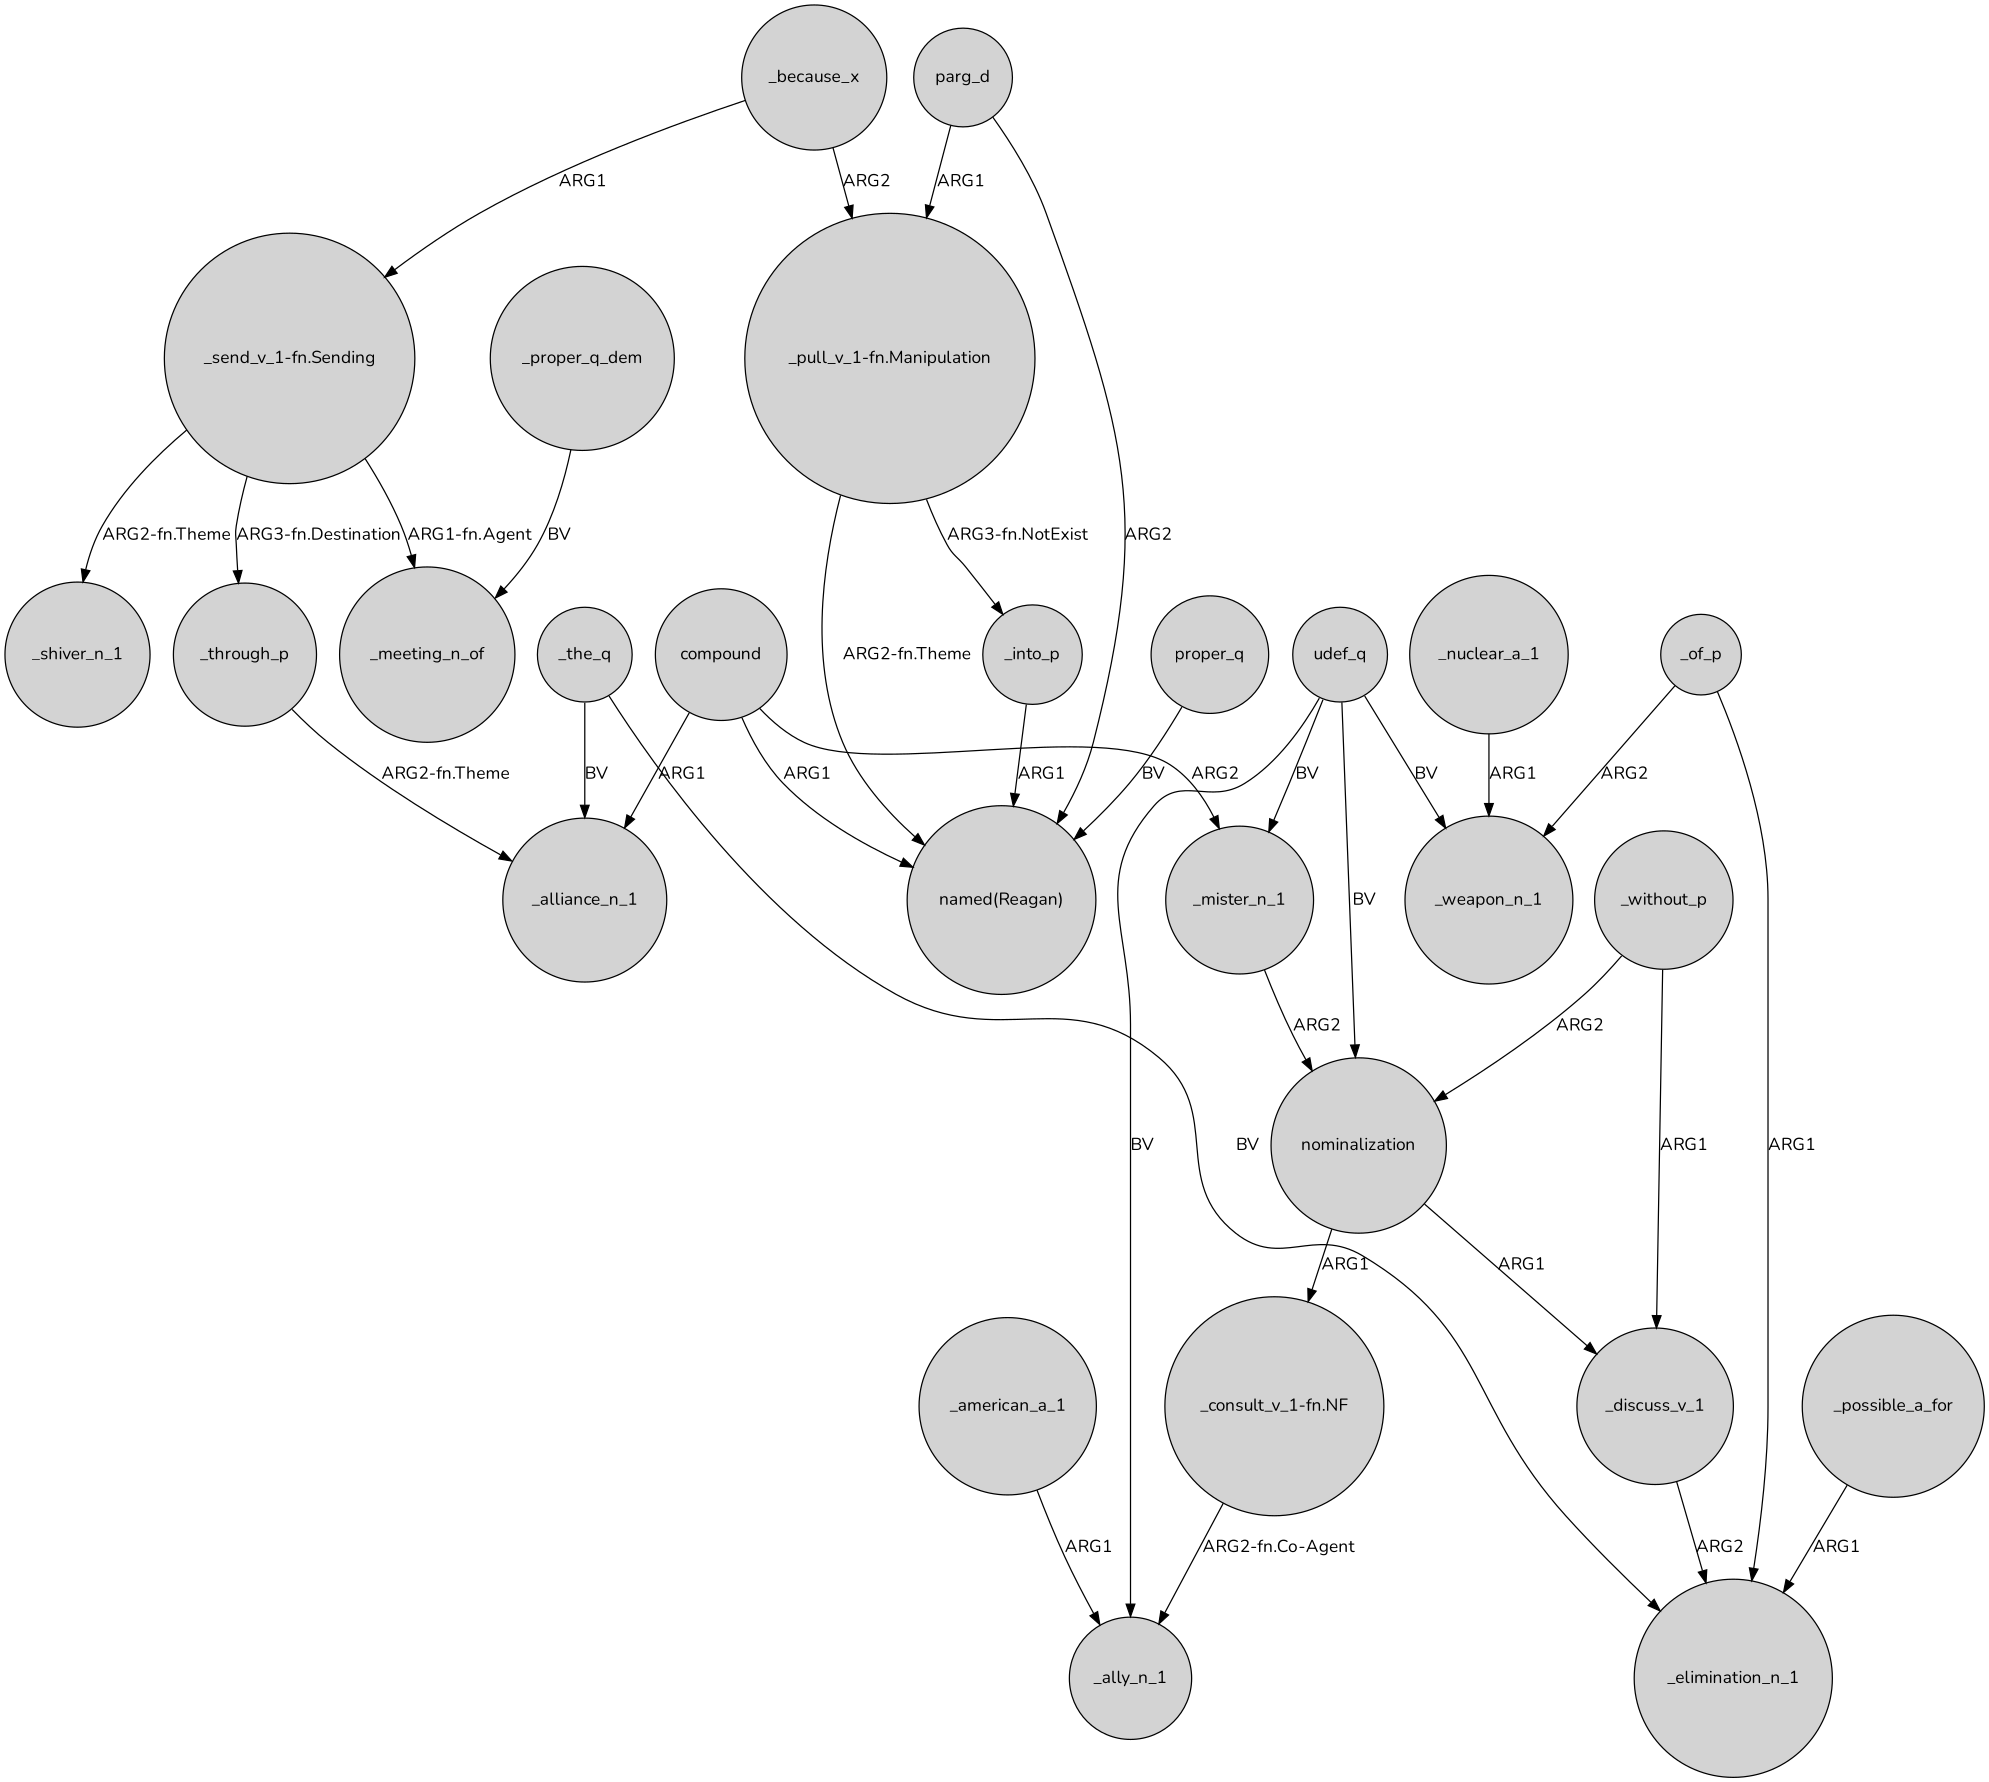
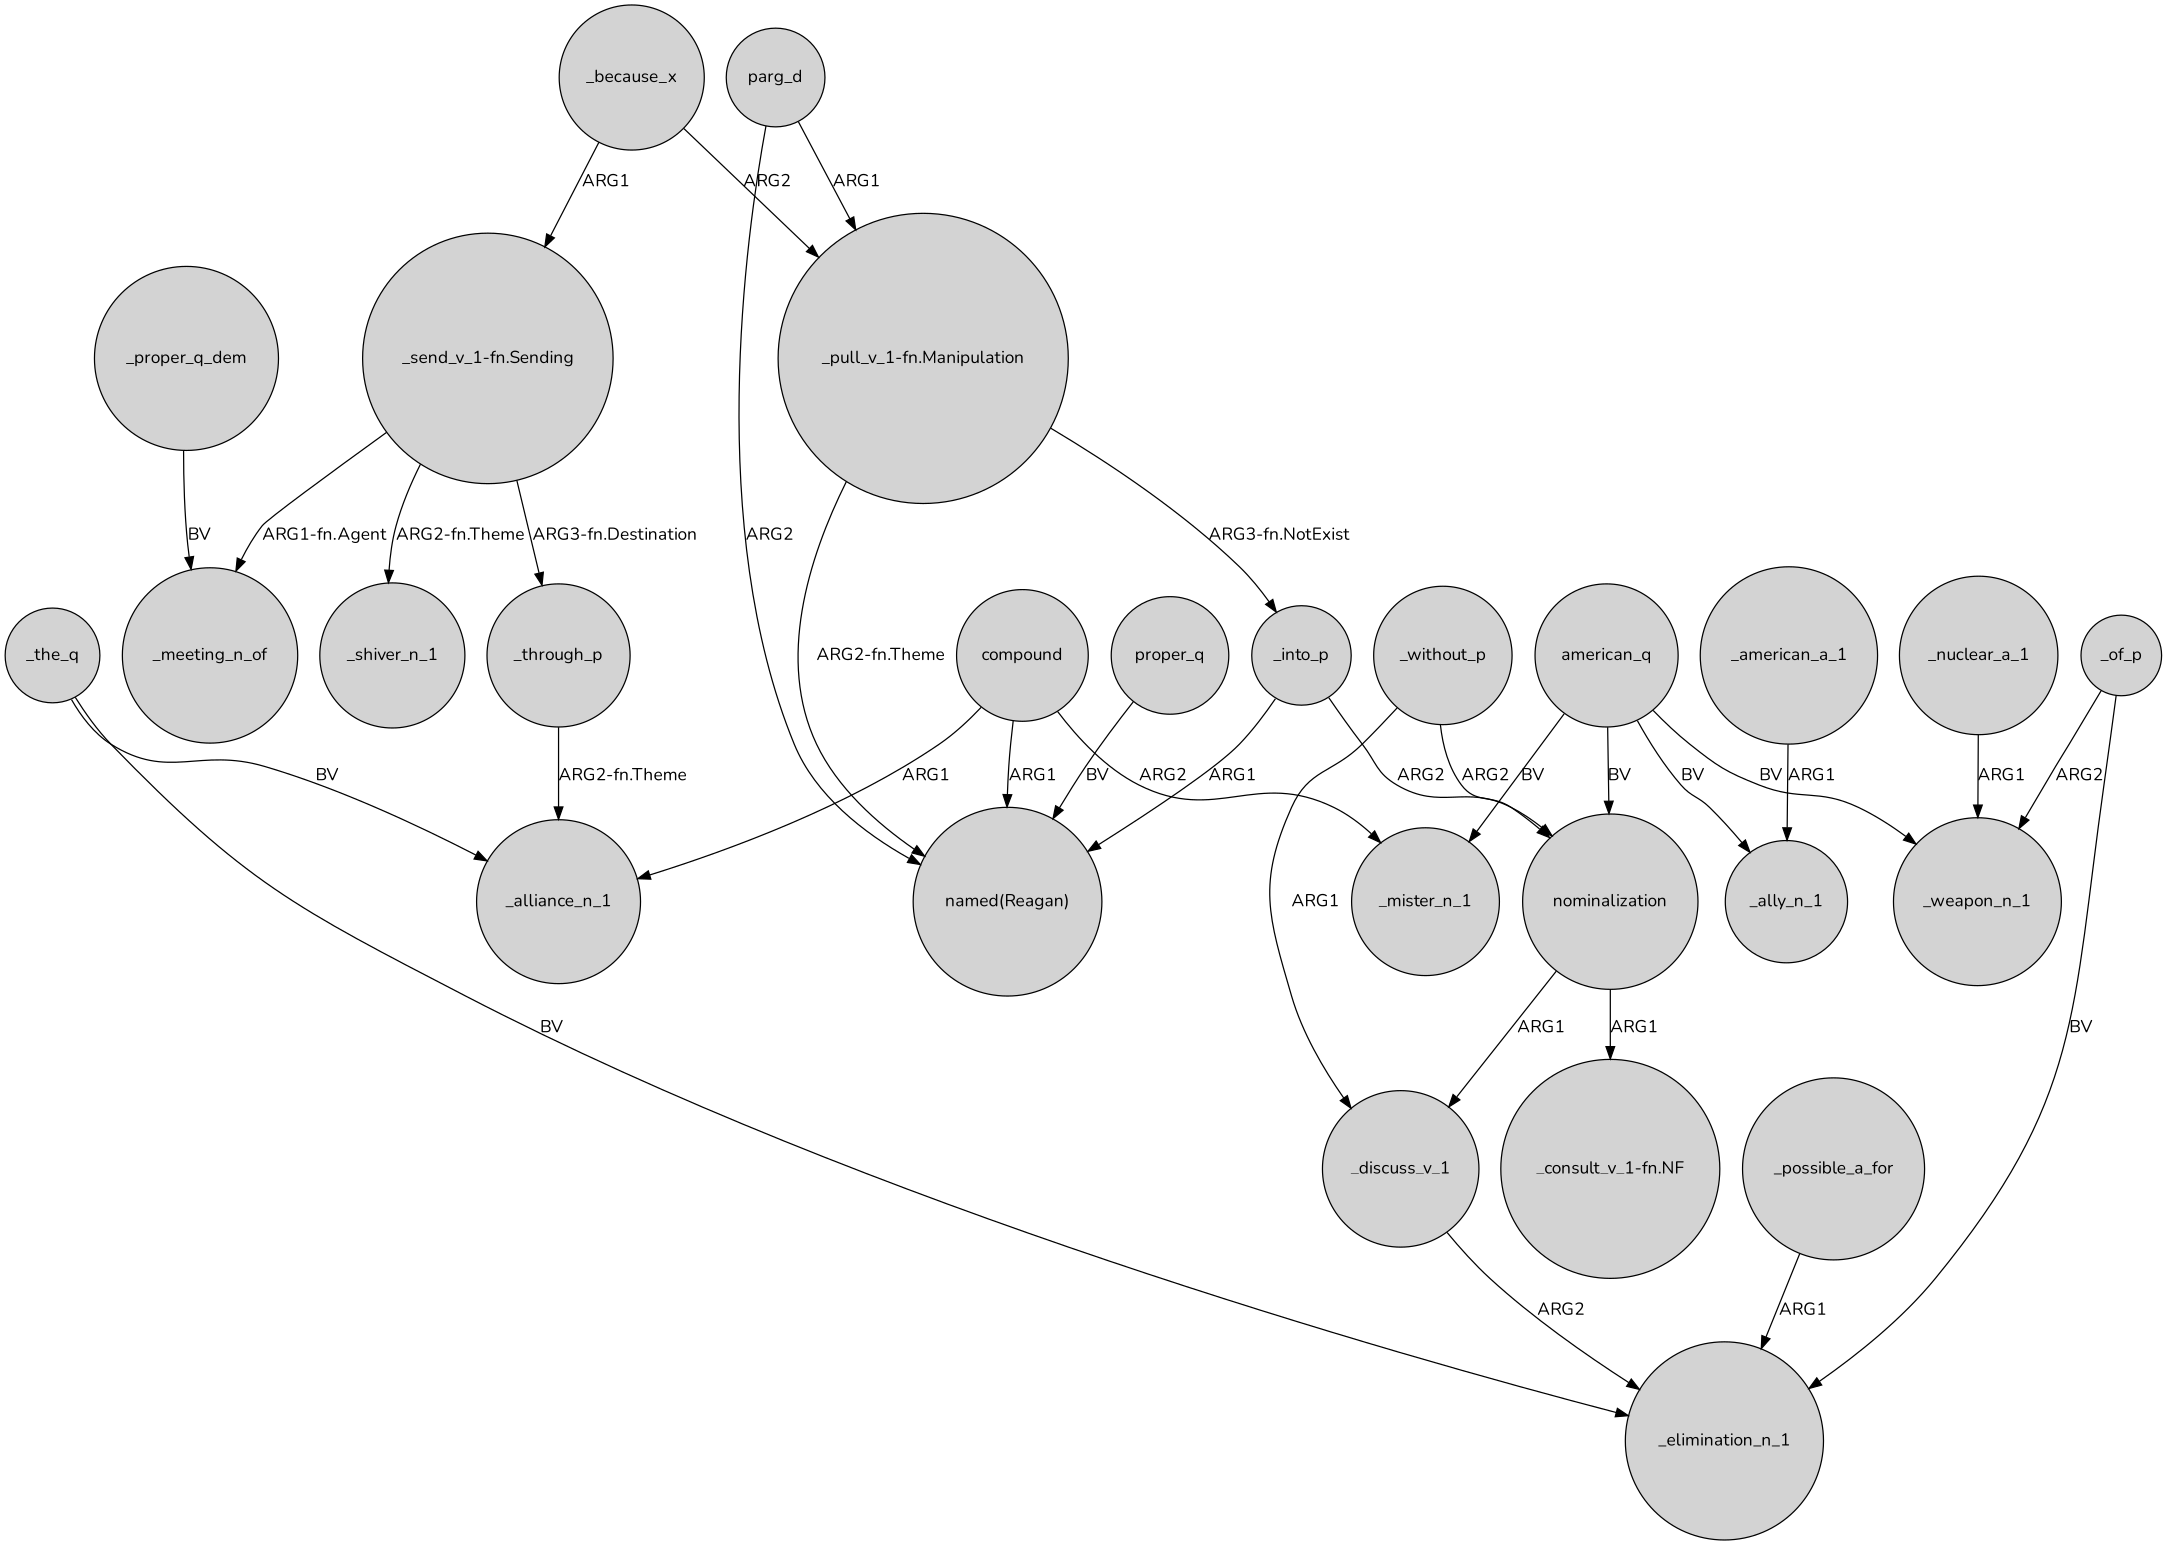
node "udef_q": label "udef_q" -> "american_q"
edge "_mister_n_1" -> "nominalization": now "_into_p" -> "nominalization"
edge "_of_p" -> "_elimination_n_1": label "ARG1" -> "BV"
edge "_consult_v_1-fn.NF" -> "_ally_n_1": removed, label "ARG2-fn.Co-Agent"
